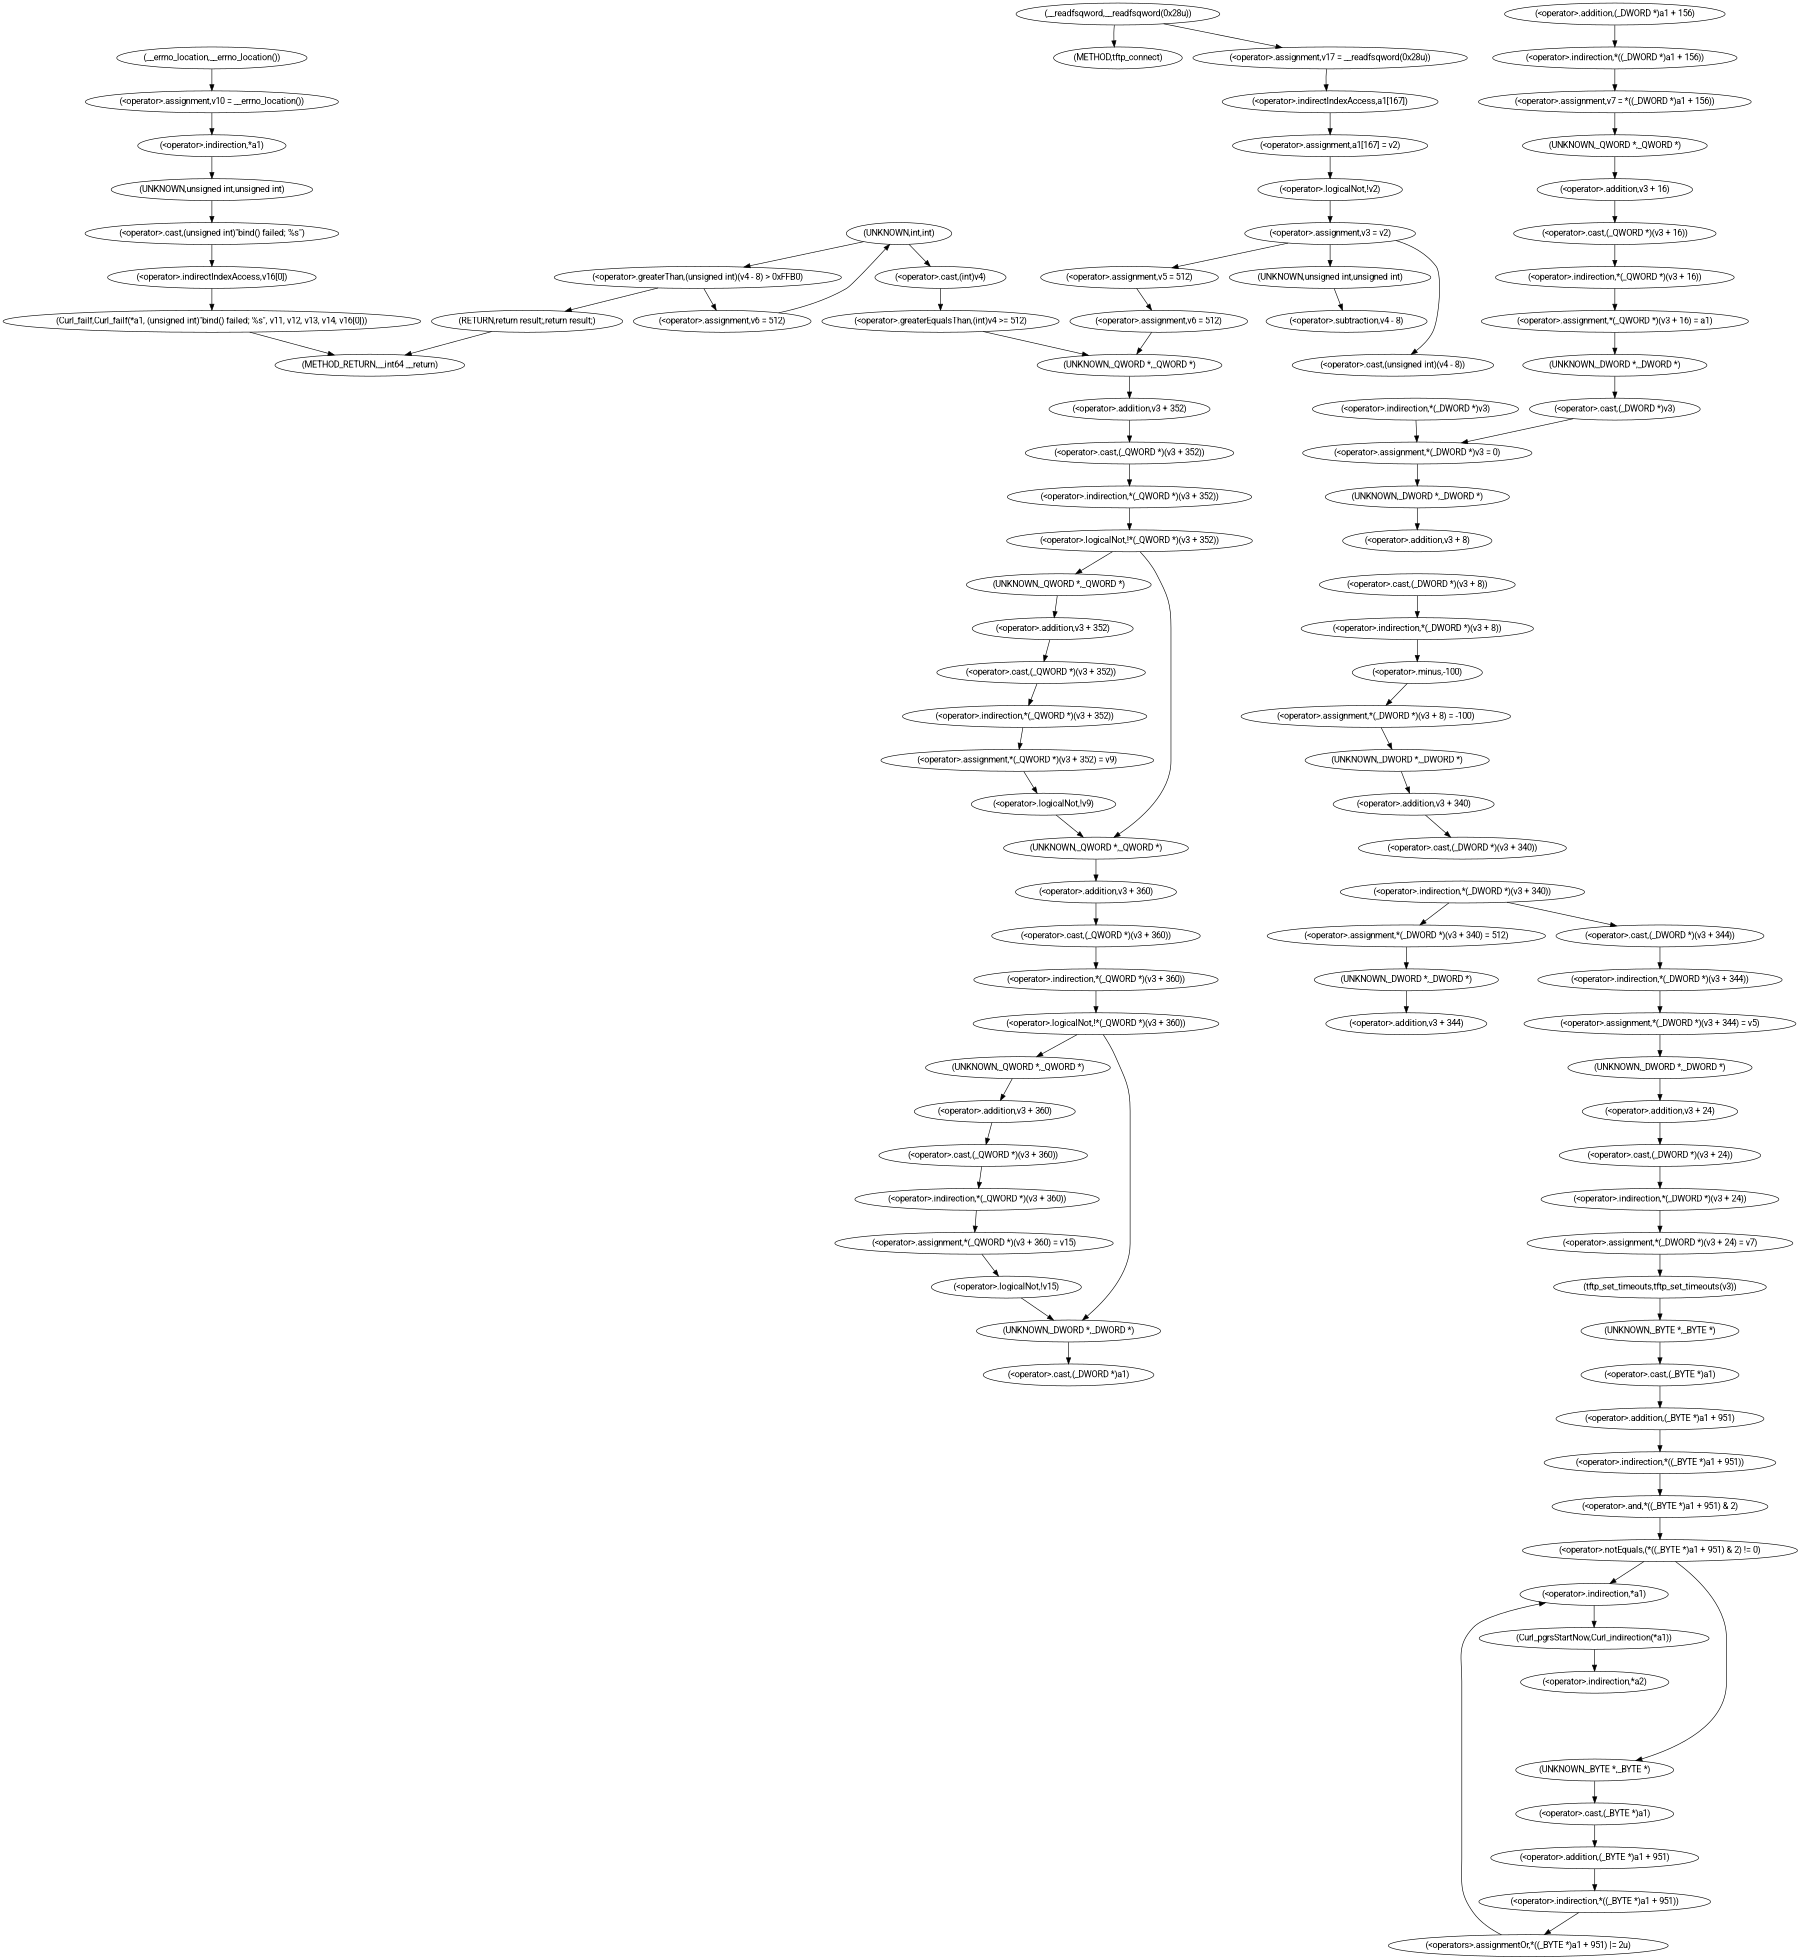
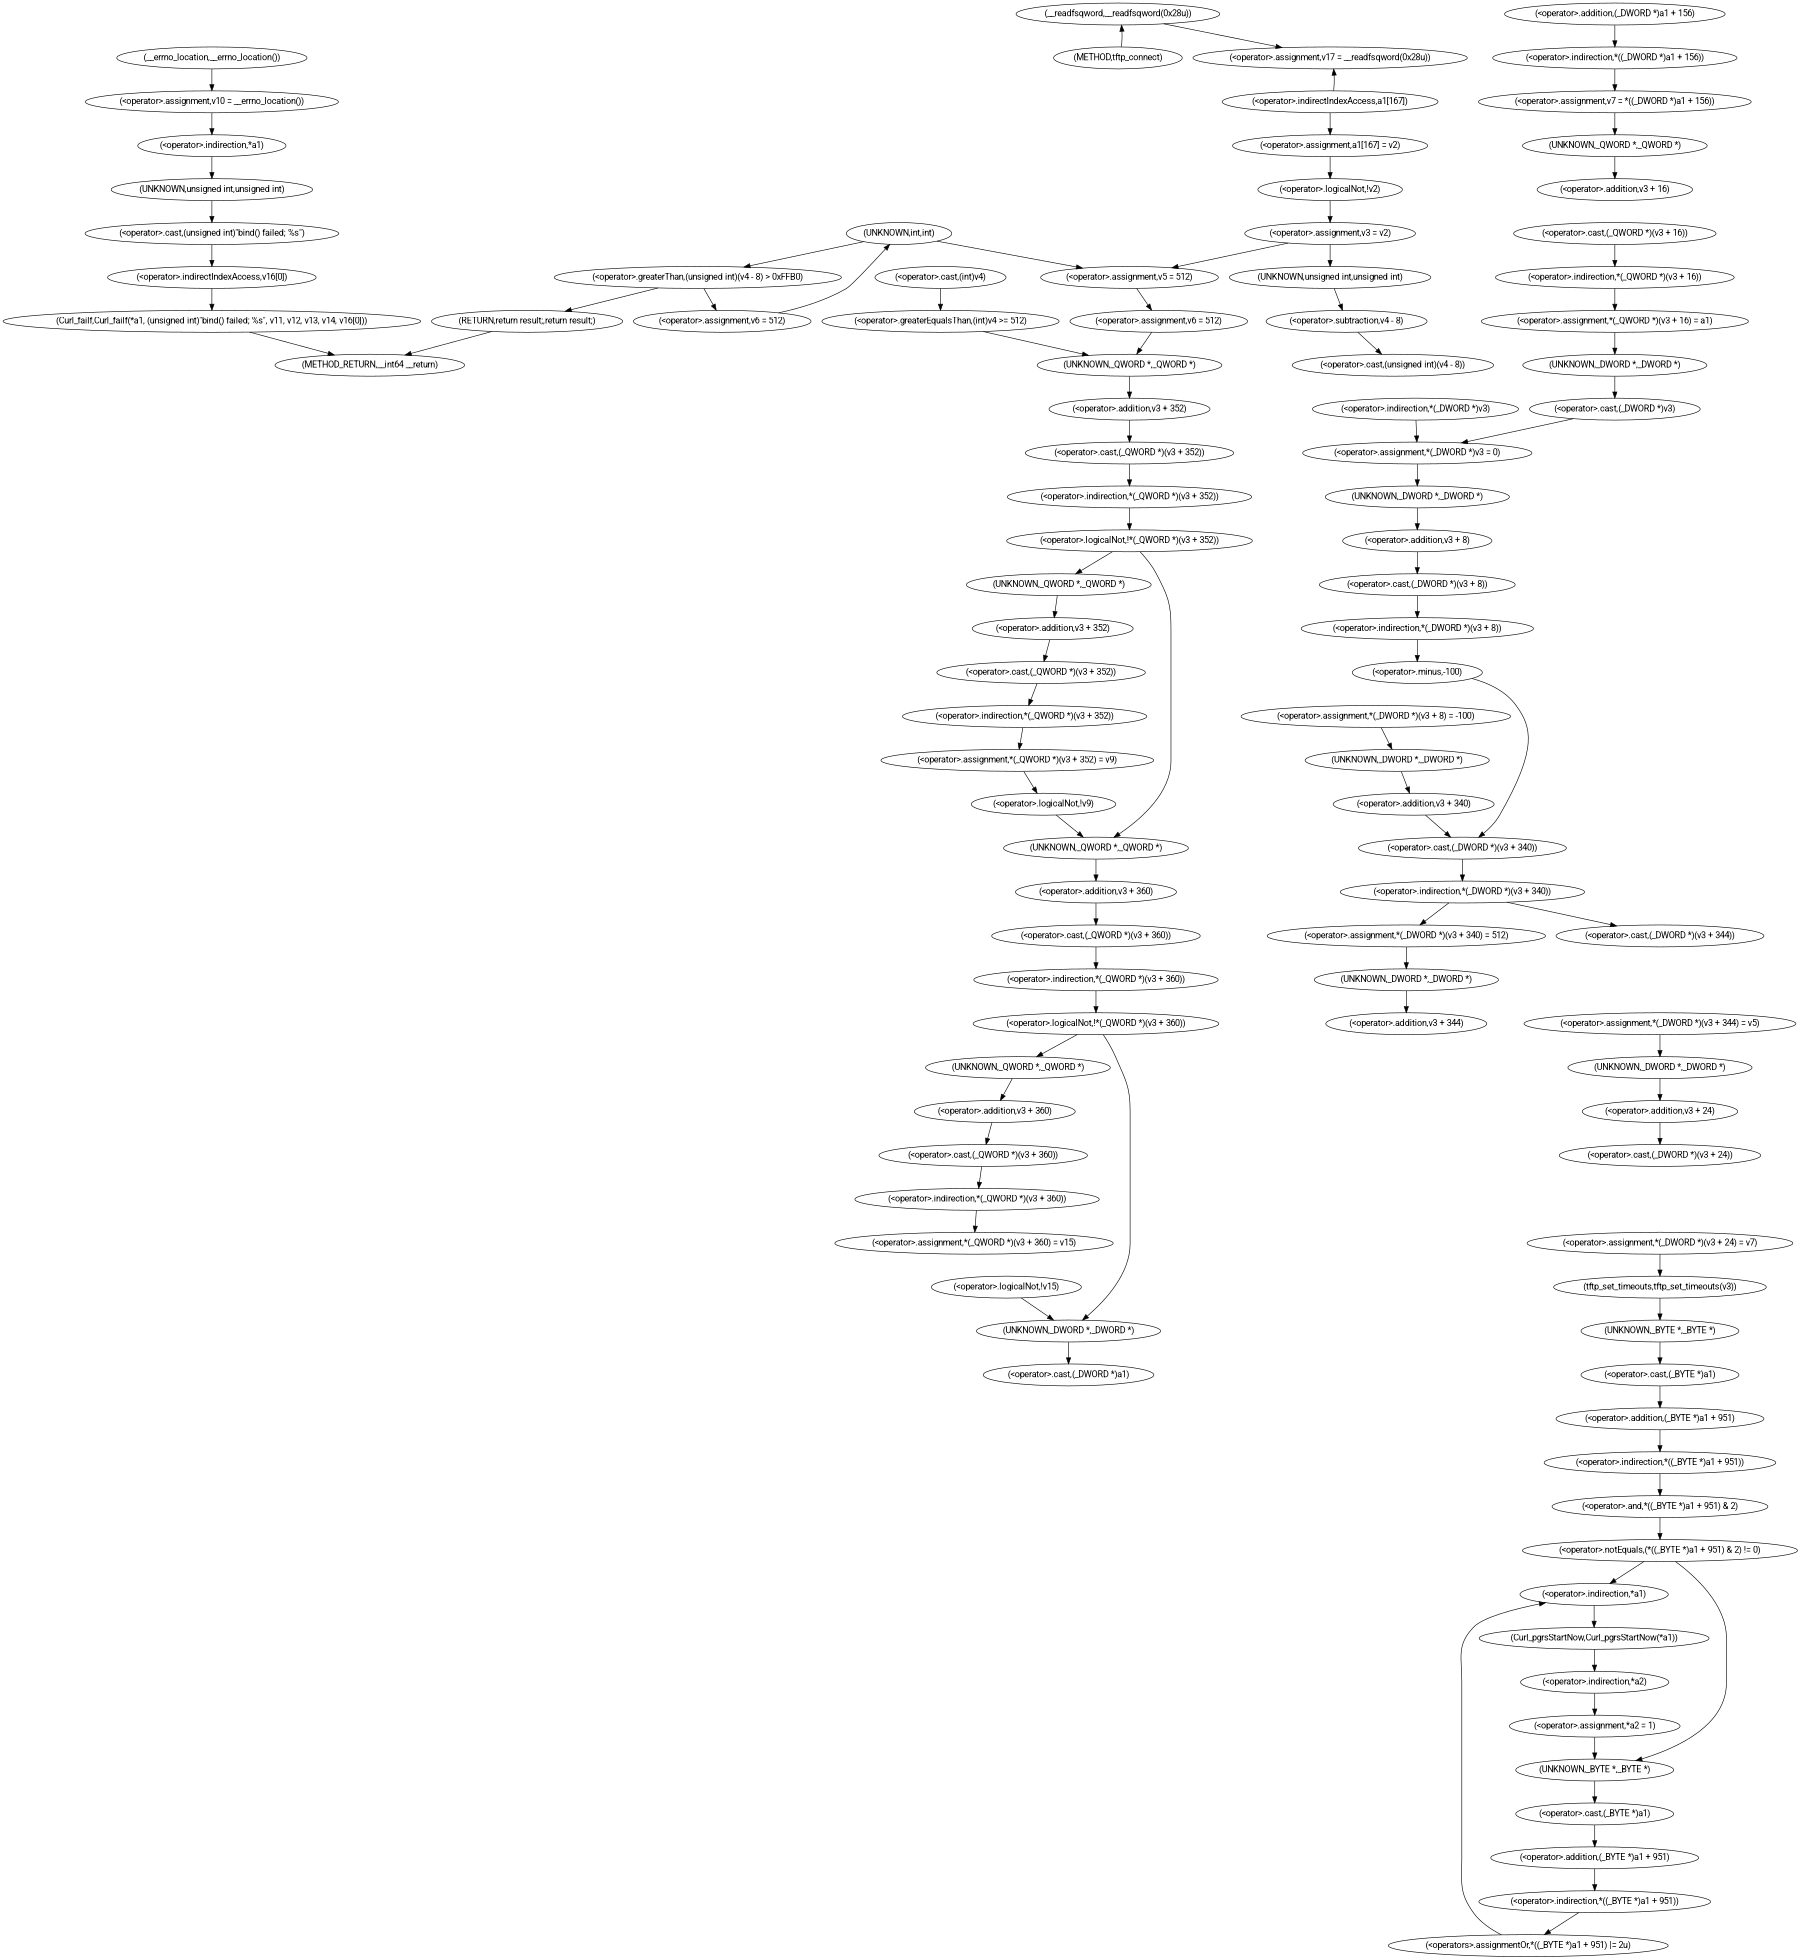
edge "(__readfsqword,__readfsqword(0x28u))" -> "(METHOD,tftp_connect)": reversed
edge "(<operator>.assignment,v17 = __readfsqword(0x28u))" -> "(<operator>.indirectIndexAccess,a1[167])": reversed
edge "(<operator>.addition,v3 + 16)" -> "(<operator>.cast,(_QWORD *)(v3 + 16))": removed
edge "(UNKNOWN,int,int)" -> "(<operator>.cast,(int)v4)": now "(UNKNOWN,int,int)" -> "(<operator>.assignment,v5 = 512)"
edge "(<operator>.assignment,v3 = v2)" -> "(<operator>.cast,(unsigned int)(v4 - 8))": now "(<operator>.subtraction,v4 - 8)" -> "(<operator>.cast,(unsigned int)(v4 - 8))"
edge "(<operator>.addition,v3 + 8)" -> "(<operator>.cast,(_DWORD *)(v3 + 8))": added
edge "(<operator>.minus,-100)" -> "(<operator>.assignment,*(_DWORD *)(v3 + 8) = -100)": now "(<operator>.minus,-100)" -> "(<operator>.cast,(_DWORD *)(v3 + 340))"
edge "(<operator>.cast,(_DWORD *)(v3 + 340))" -> "(<operator>.indirection,*(_DWORD *)(v3 + 340))": added
node "(<operator>.indirection,*(_DWORD *)(v3 + 344))": removed
node "(<operator>.indirection,*(_DWORD *)(v3 + 24))": removed
edge "(<operator>.assignment,*(_QWORD *)(v3 + 360) = v15)" -> "(<operator>.logicalNot,!v15)": removed
node "(Curl_pgrsStartNow,Curl_indirection(*a1))": label "(Curl_pgrsStartNow,Curl_indirection(*a1))" -> "(Curl_pgrsStartNow,Curl_pgrsStartNow(*a1))"
node "(<operator>.assignment,*a2 = 1)": added
